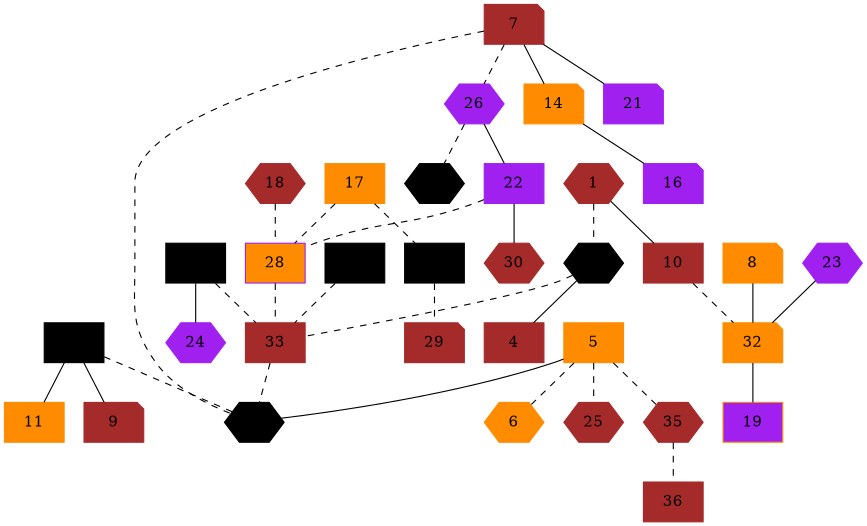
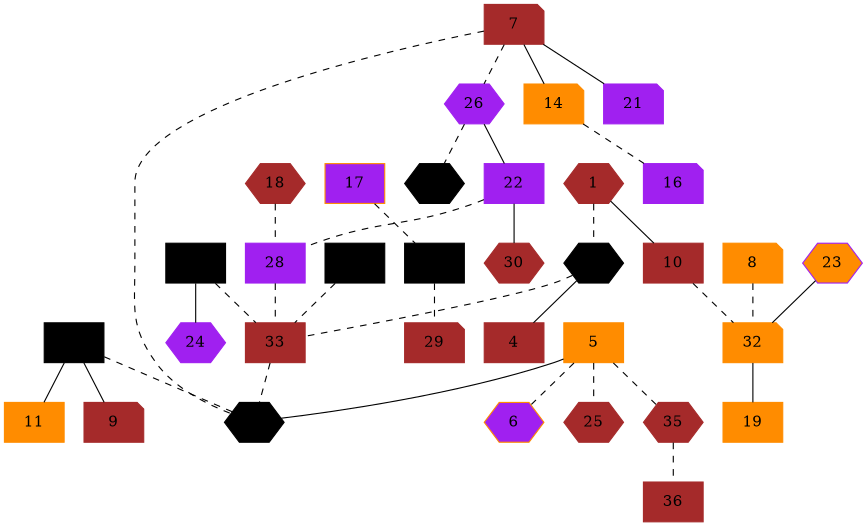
edge "14" -- "16": style solid -> dashed
node "17": fillcolor darkorange -> purple
edge "17" -- "28": removed
node "28": fillcolor darkorange -> purple
node "23": fillcolor purple -> darkorange
edge "8" -- "32": style solid -> dashed
node "6": fillcolor darkorange -> purple
node "19": fillcolor purple -> darkorange
